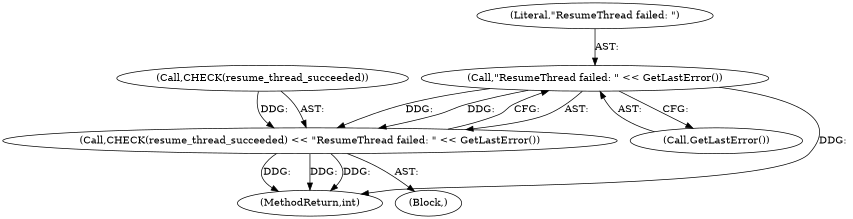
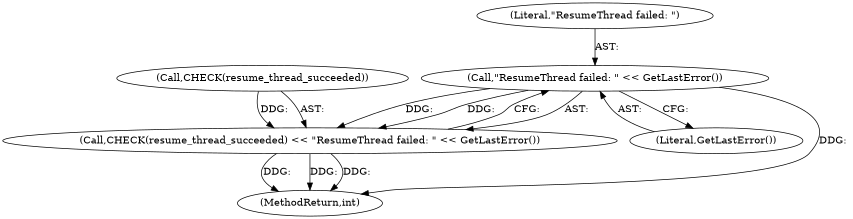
node "(Call,GetLastError())": label "(Call,GetLastError())" -> "(Literal,GetLastError())"
node "(Block,)": removed
